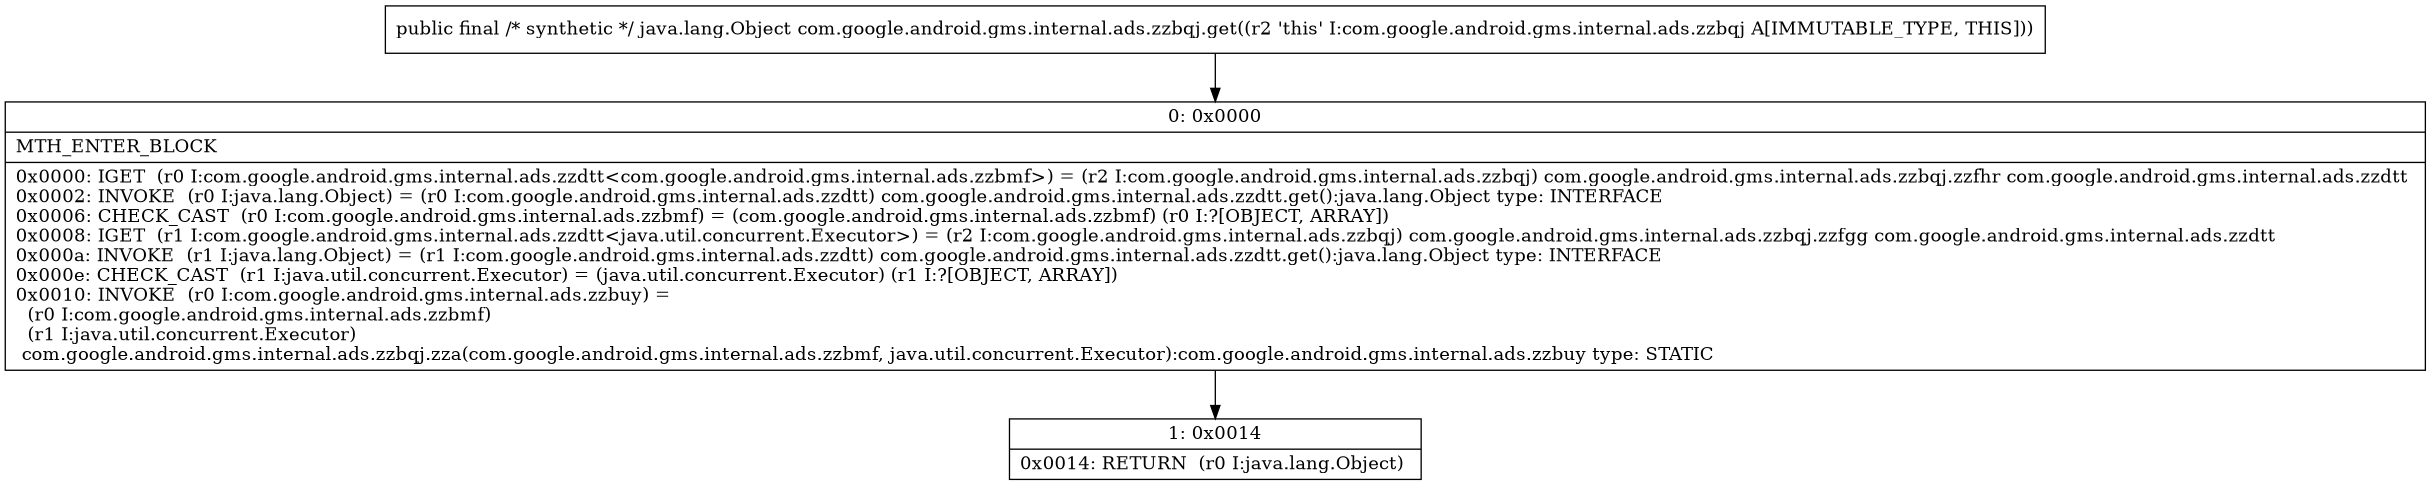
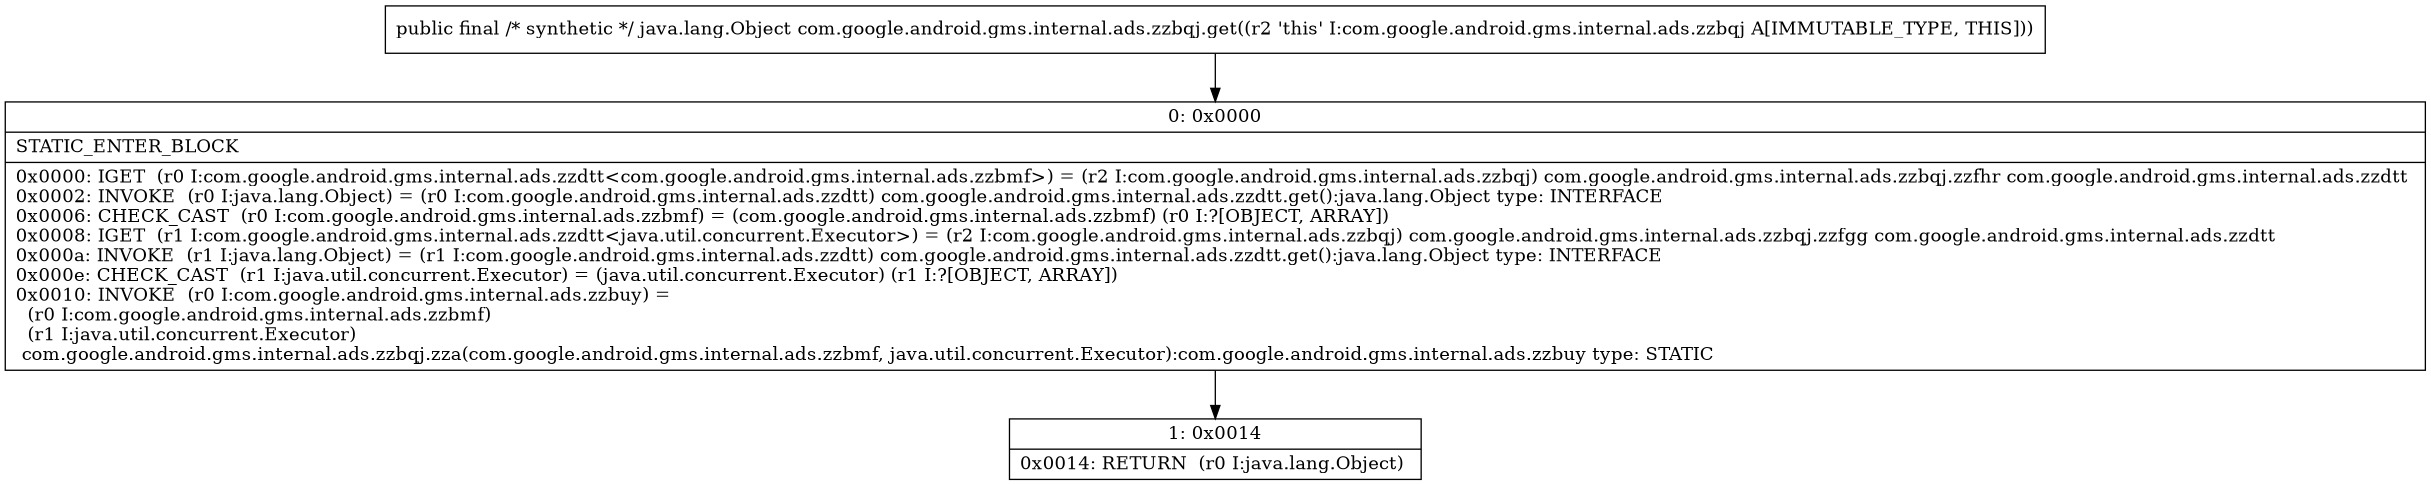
node "0: 0x0000": text "MTH_ENTER_BLOCK" -> "STATIC_ENTER_BLOCK"
